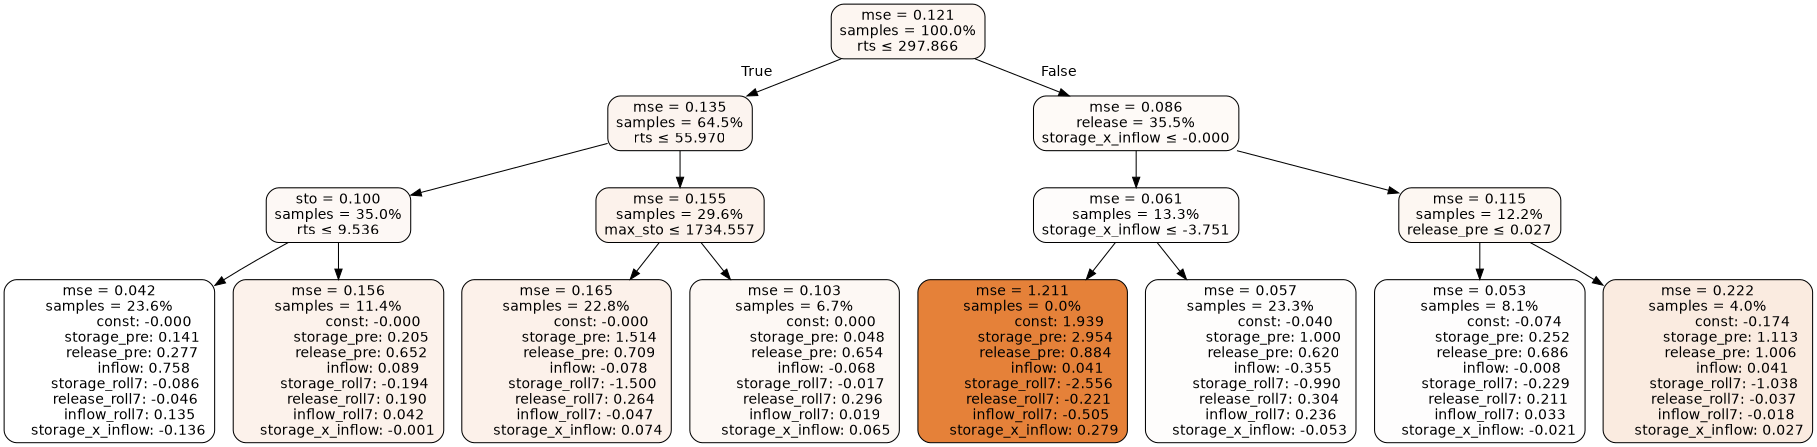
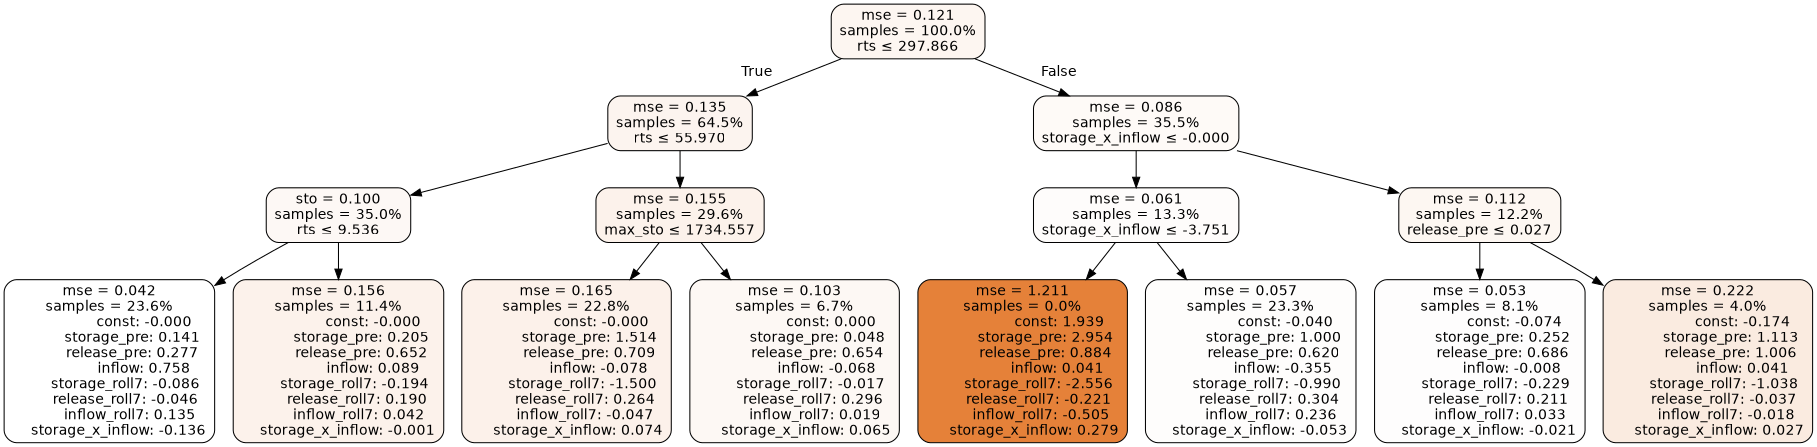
node "mse = 0.086 release = 35.5% storage_x_inflow ≤ -0.000": label "mse = 0.086 release = 35.5% storage_x_inflow ≤ -0.000" -> "mse = 0.086 samples = 35.5% storage_x_inflow ≤ -0.000"
node "mse = 0.115 samples = 12.2% release_pre ≤ 0.027": label "mse = 0.115 samples = 12.2% release_pre ≤ 0.027" -> "mse = 0.112 samples = 12.2% release_pre ≤ 0.027"
